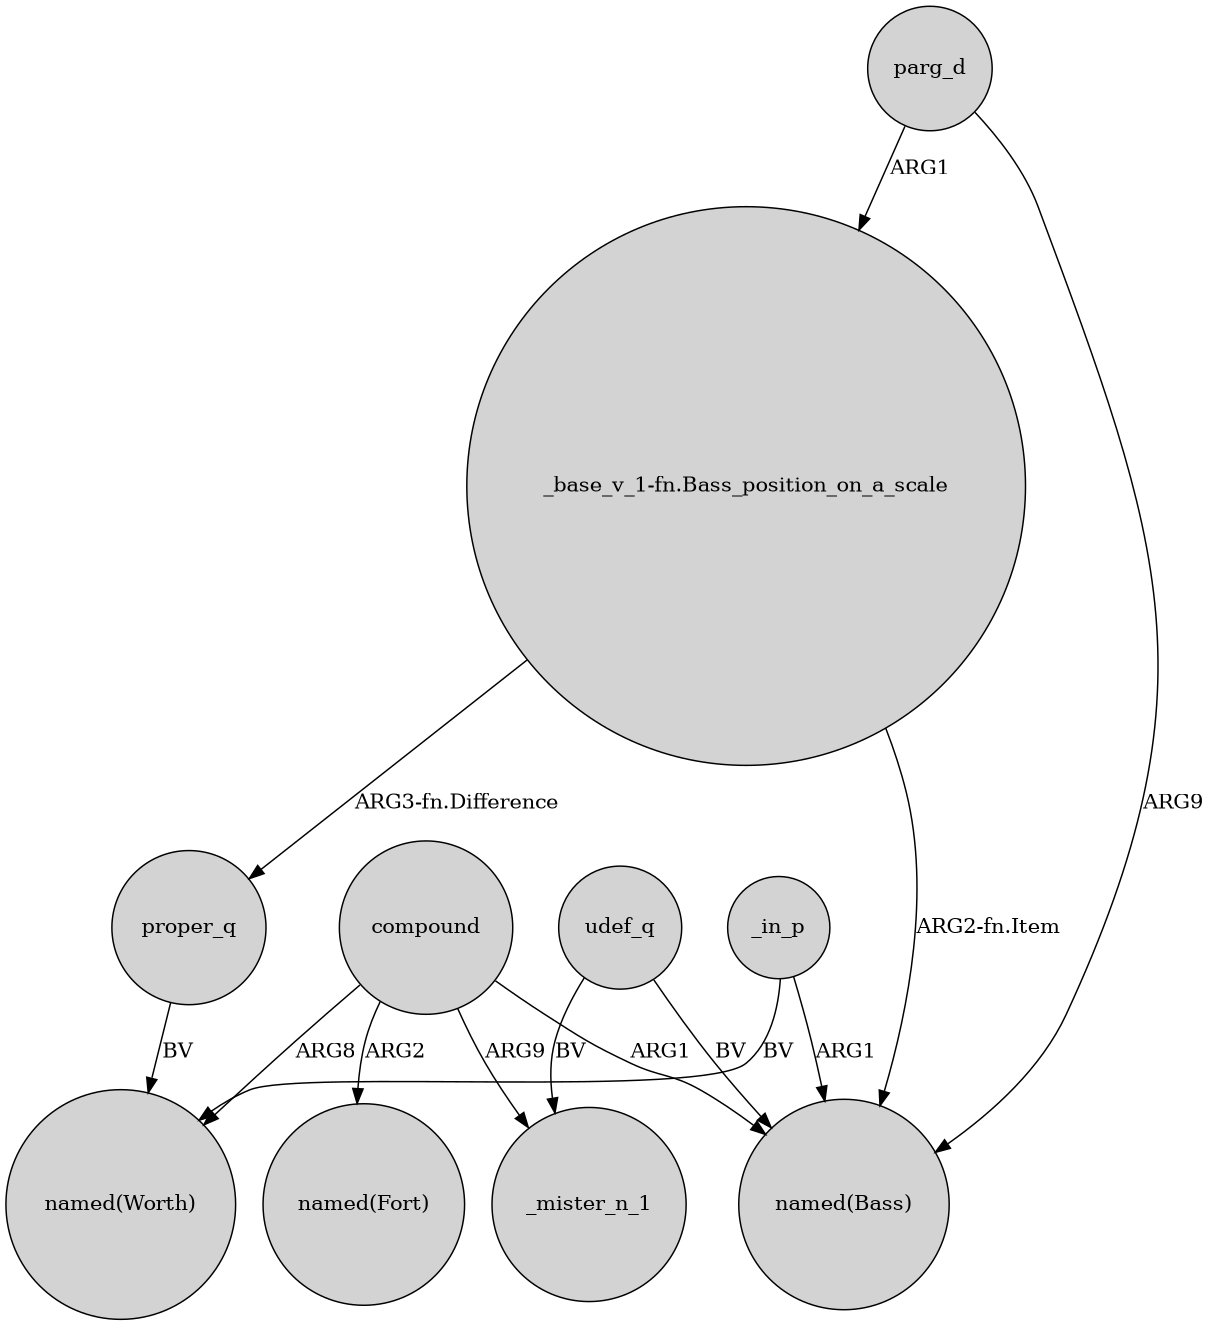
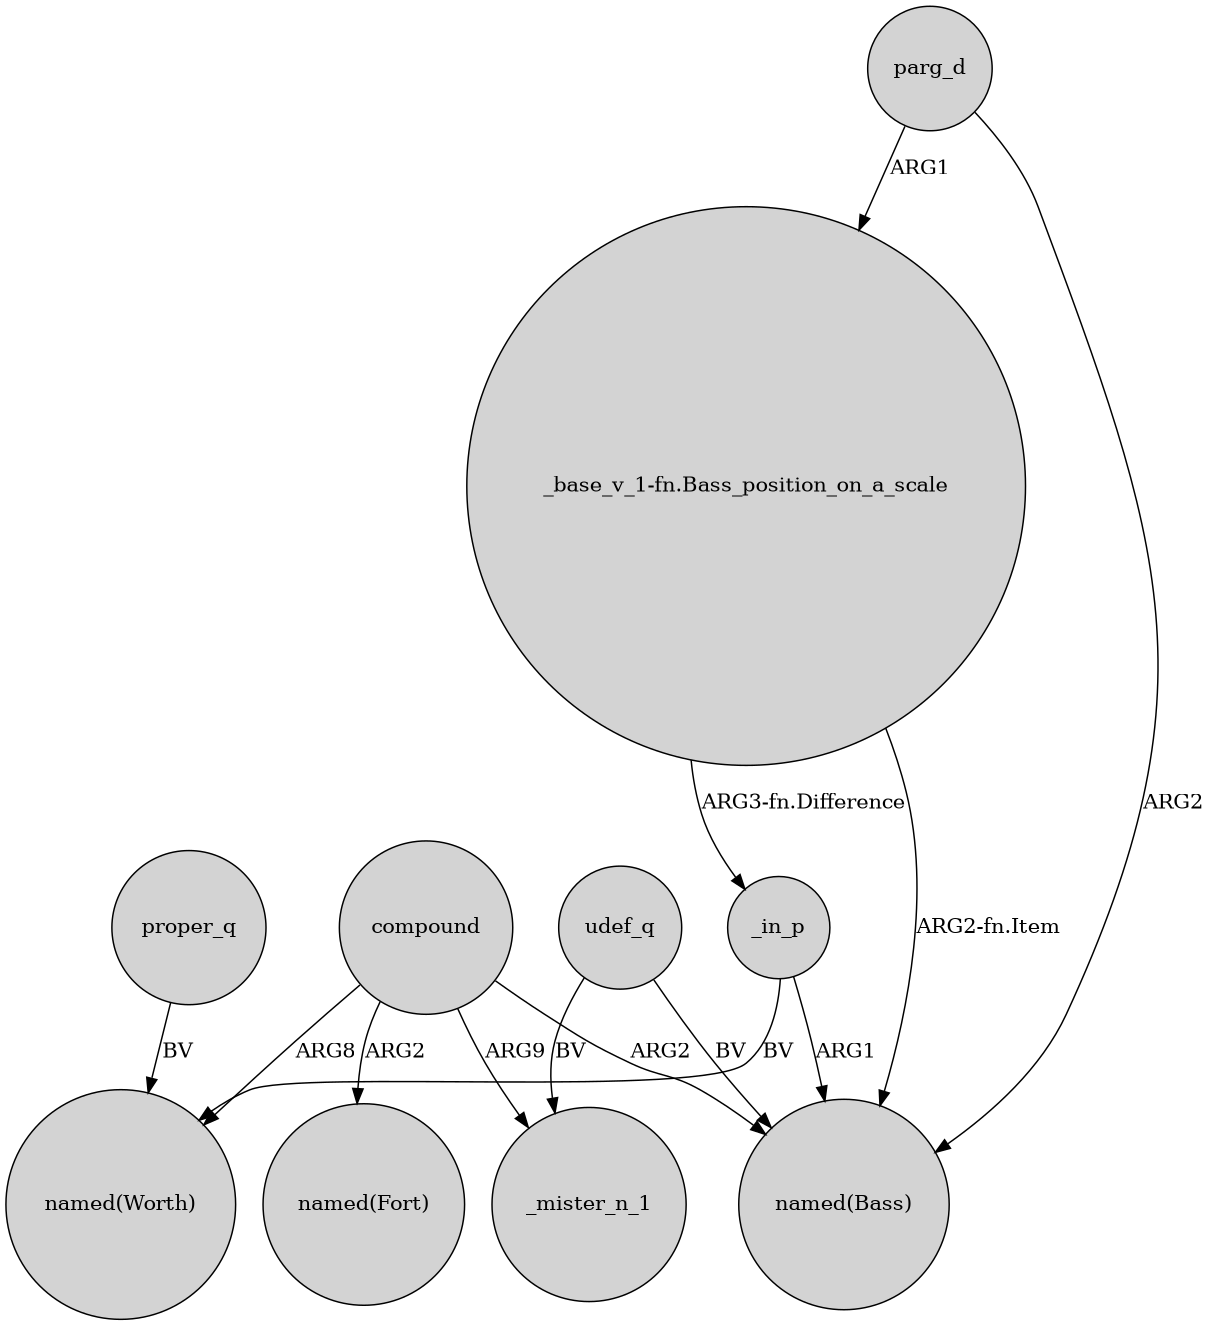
edge "_base_v_1-fn.Bass_position_on_a_scale" -> "proper_q": now "_base_v_1-fn.Bass_position_on_a_scale" -> "_in_p"
edge "parg_d" -> "named(Bass)": label "ARG9" -> "ARG2"
edge "compound" -> "named(Bass)": label "ARG1" -> "ARG2"
